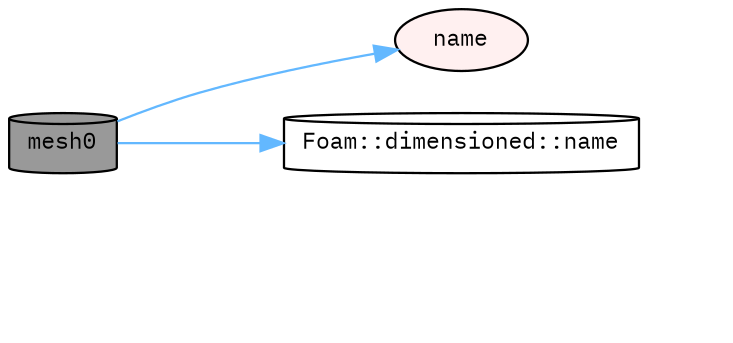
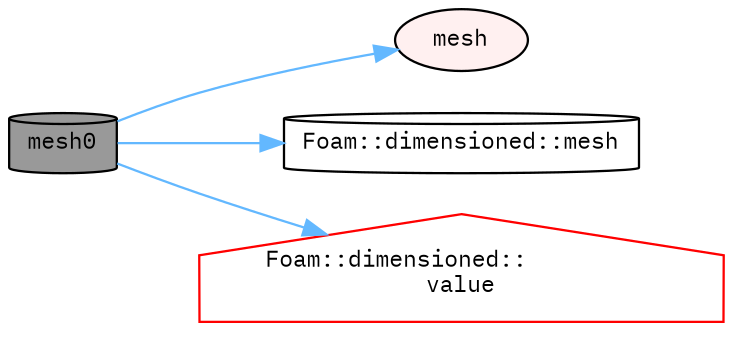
node "name": label "name" -> "mesh"
node "Foam::dimensioned::name": label "Foam::dimensioned::name" -> "Foam::dimensioned::mesh"
node "Foam::dimensioned:: value": added
